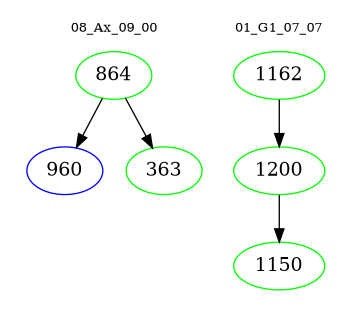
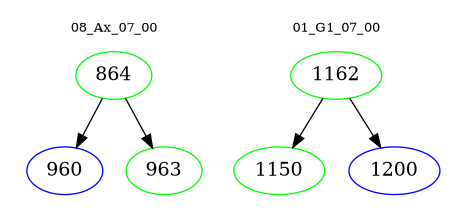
cluster "08_Ax_09_00": label "08_Ax_09_00" -> "08_Ax_07_00"
cluster "01_G1_07_07": label "01_G1_07_07" -> "01_G1_07_00"
node "363": label "363" -> "963"
node "1200": color green -> blue
edge "1200" -> "1150": now "1162" -> "1150"
